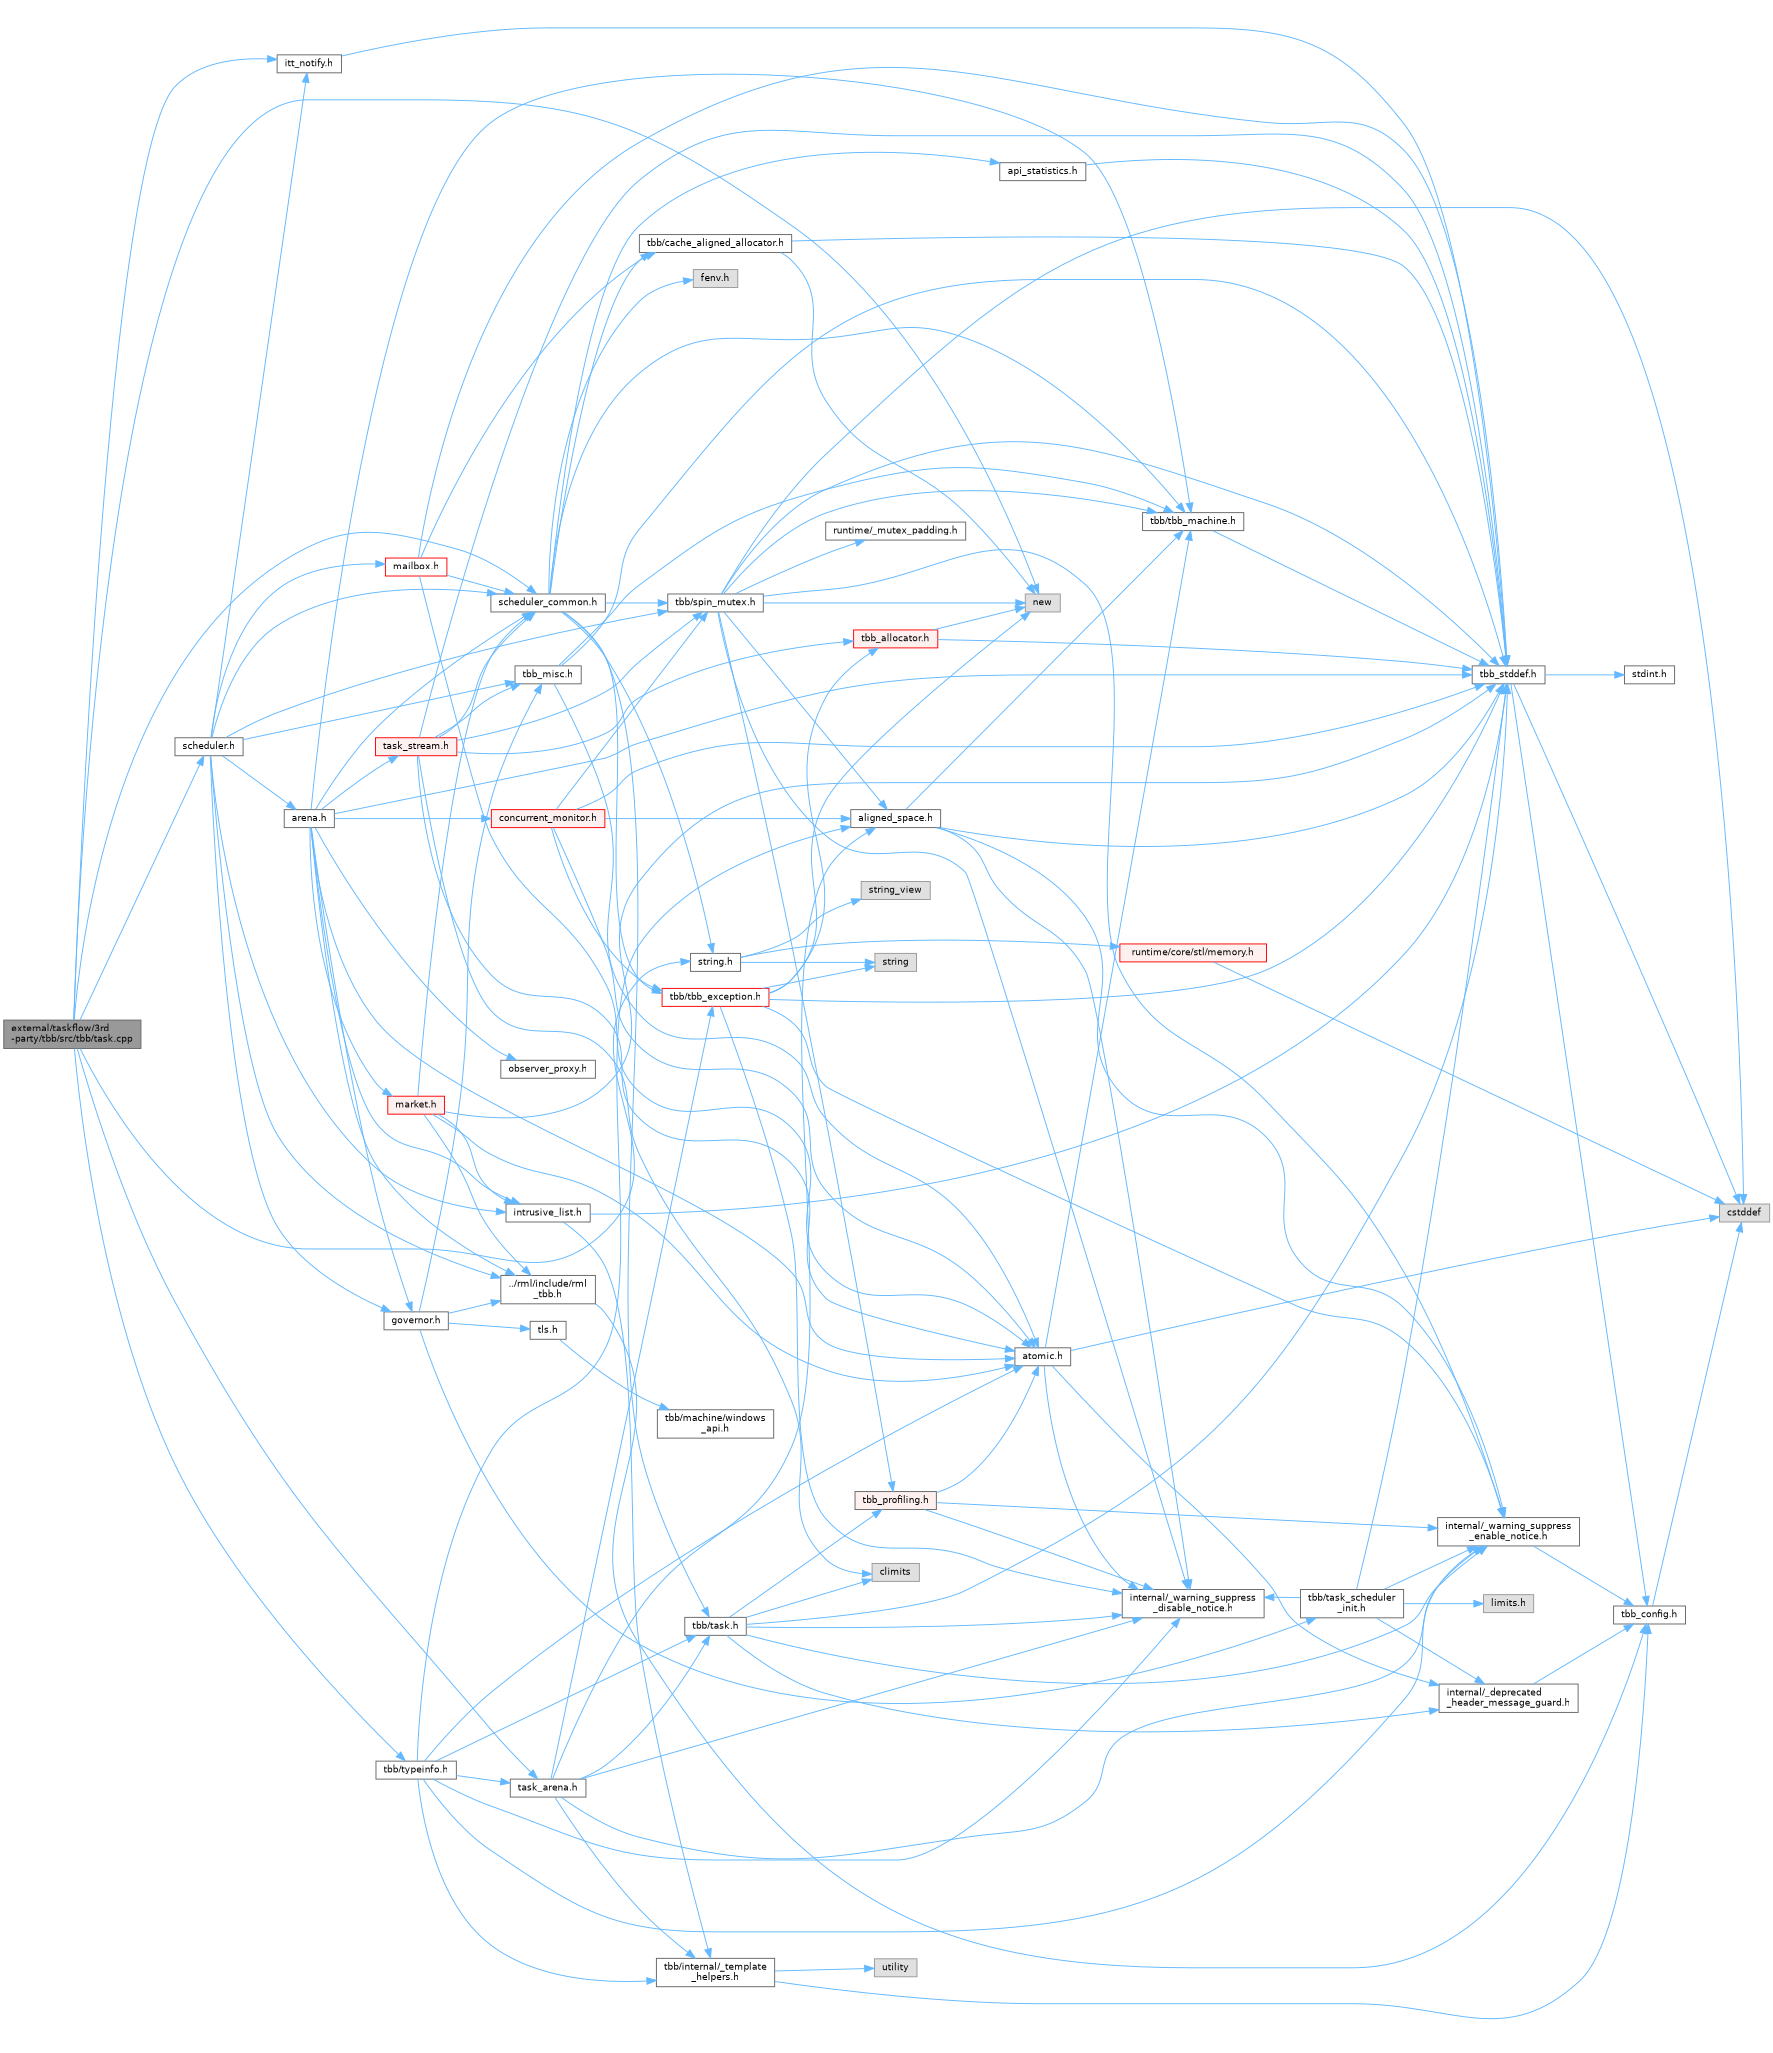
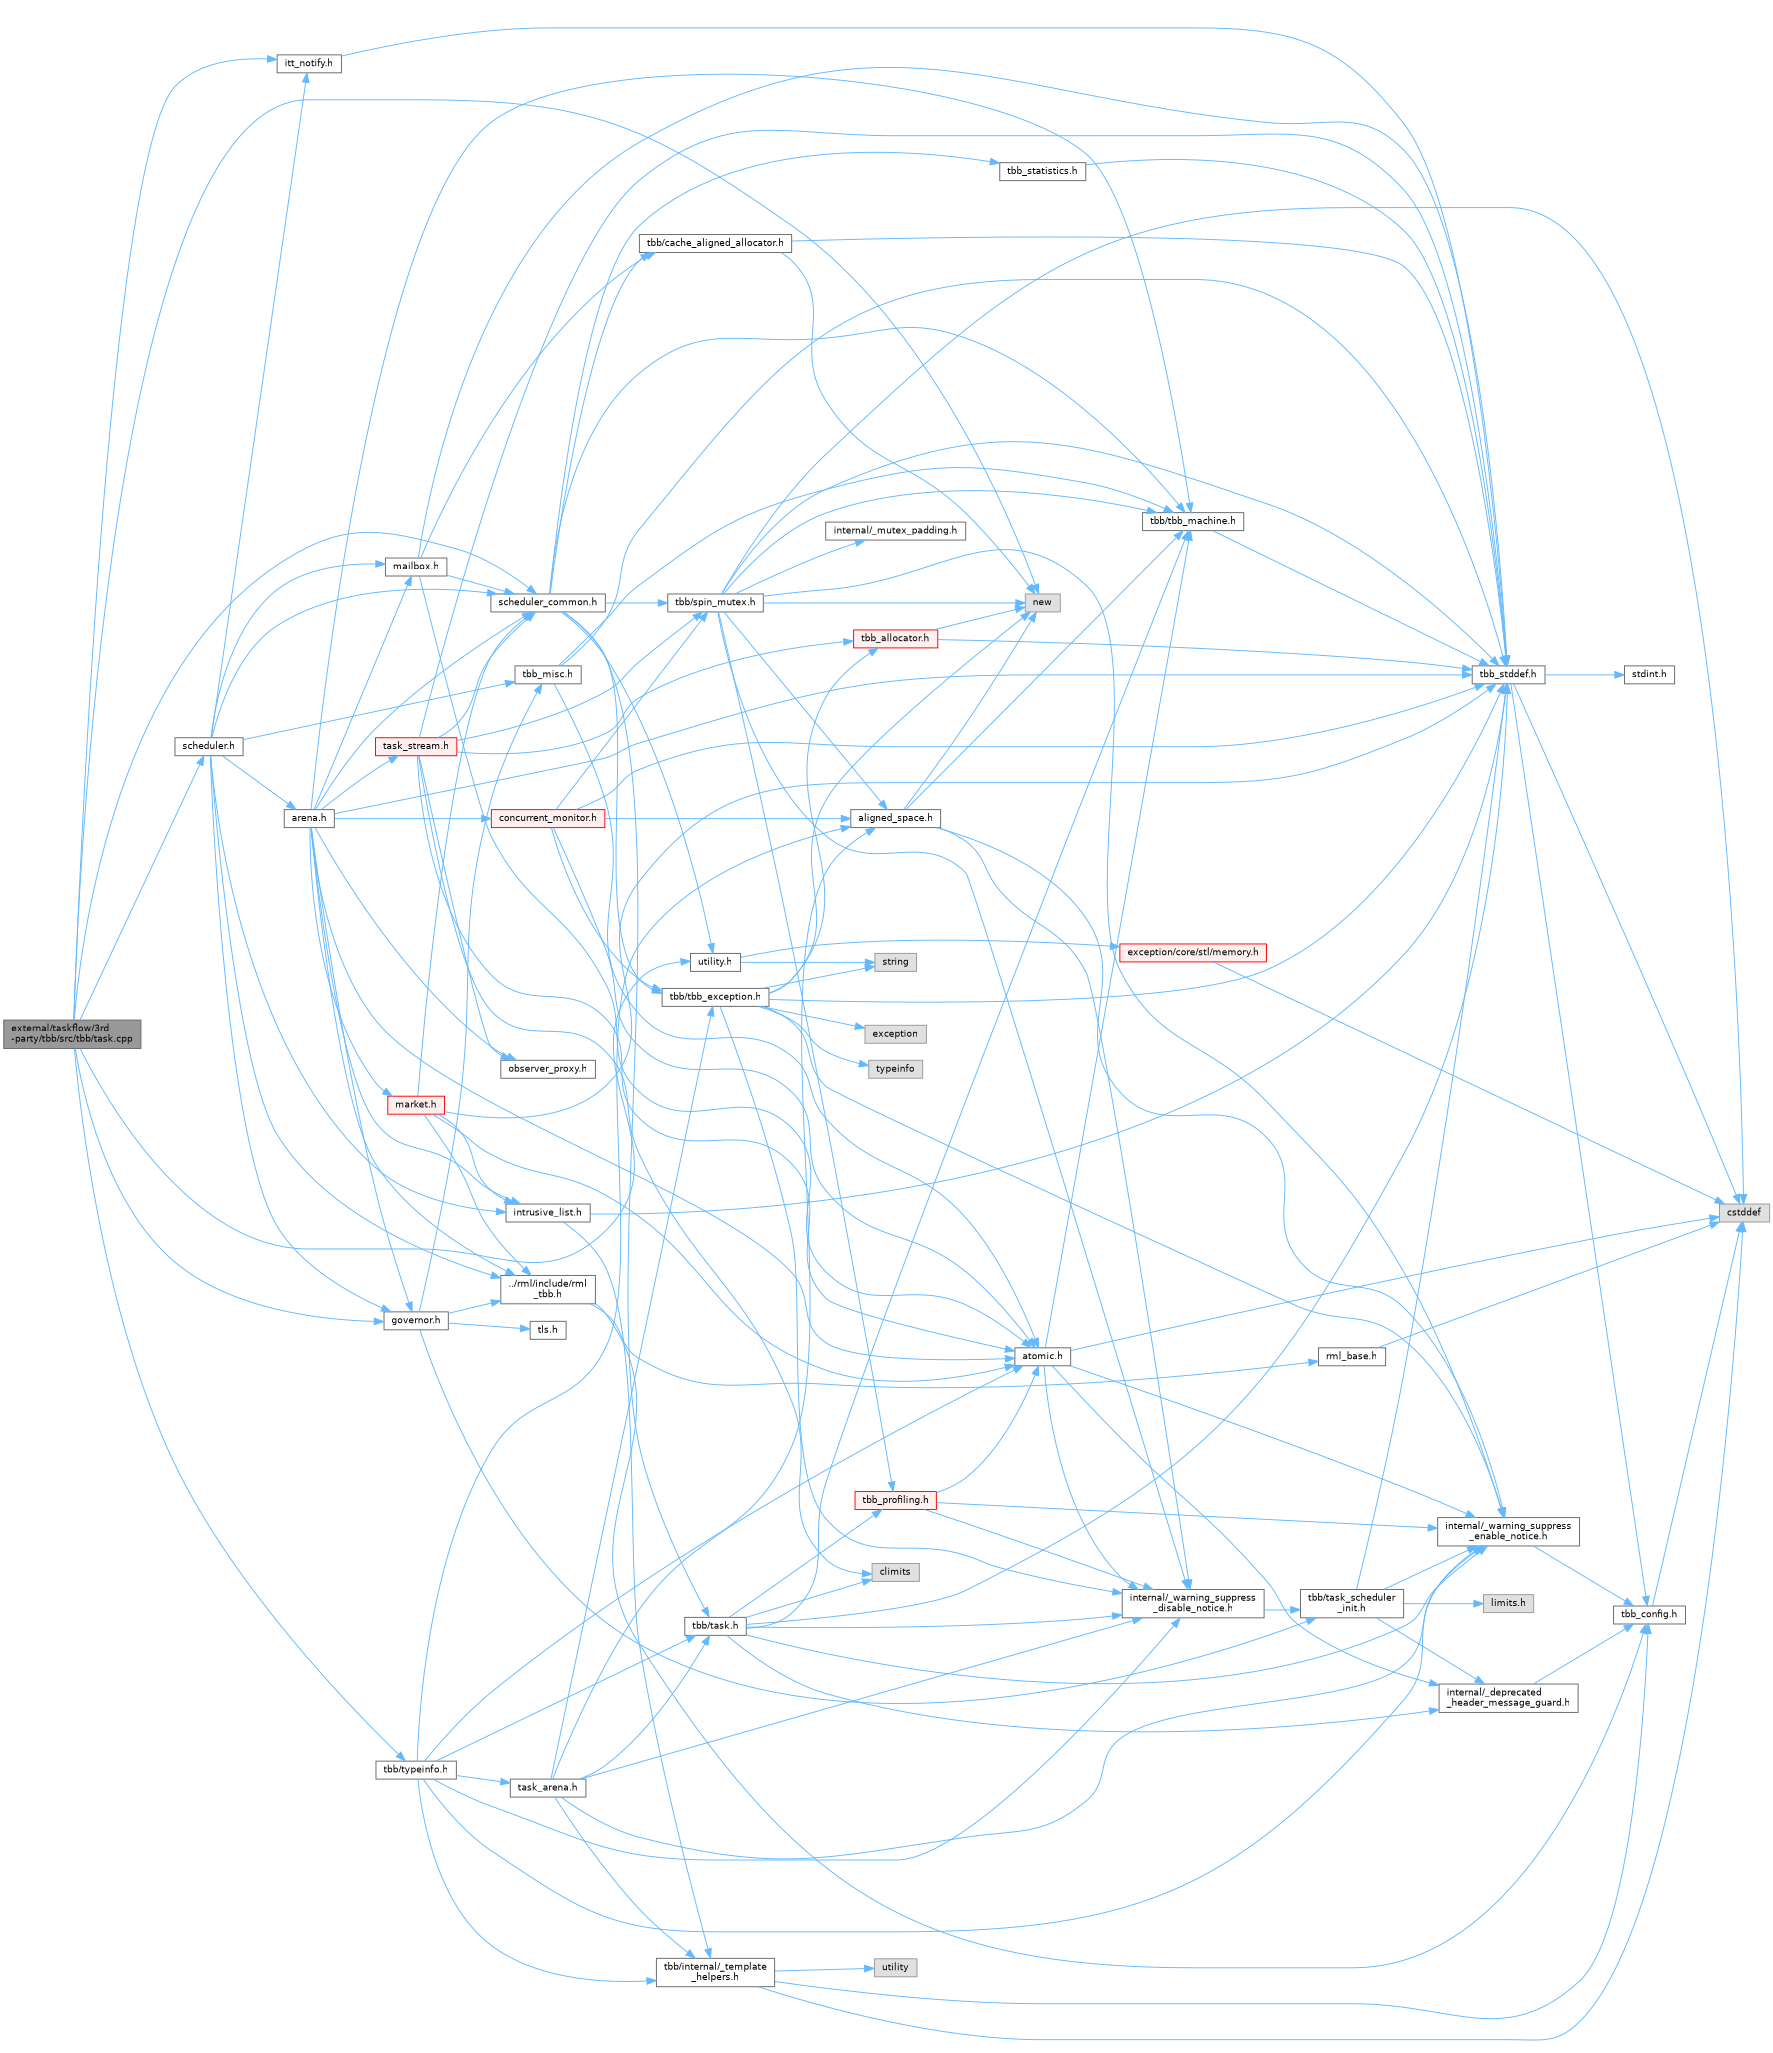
node "api_statistics.h": label "api_statistics.h" -> "tbb_statistics.h"
node "fenv.h": removed
node "runtime/_mutex_padding.h": label "runtime/_mutex_padding.h" -> "internal/_mutex_padding.h"
node "mailbox.h": color red -> grey40
edge "scheduler.h" -> "tbb/spin_mutex.h": removed
edge "arena.h" -> "mailbox.h": added
edge "task_stream.h" -> "tbb_misc.h": now "task_stream.h" -> "observer_proxy.h"
edge "aligned_space.h" -> "tbb_stddef.h": now "aligned_space.h" -> "new"
node "string_view": removed
node "runtime/core/stl/memory.h": label "runtime/core/stl/memory.h" -> "exception/core/stl/memory.h"
node "string.h": label "string.h" -> "utility.h"
node "tbb/tbb_exception.h": color red -> grey40
node "exception": added
node "typeinfo": added
edge "tbb/task.h" -> "tbb/tbb_machine.h": added
node "rml_base.h": added
node "tbb/machine/windows _api.h": removed
edge "atomic.h" -> "internal/_warning_suppress _enable_notice.h": added
edge "external/taskflow/3rd -party/tbb/src/tbb/task.cpp" -> "task_arena.h": now "external/taskflow/3rd -party/tbb/src/tbb/task.cpp" -> "governor.h"
node "tbb_profiling.h": color grey40 -> red
edge "tbb/task_scheduler _init.h" -> "internal/_warning_suppress _disable_notice.h": reversed
edge "tbb/internal/_template _helpers.h" -> "cstddef": added
